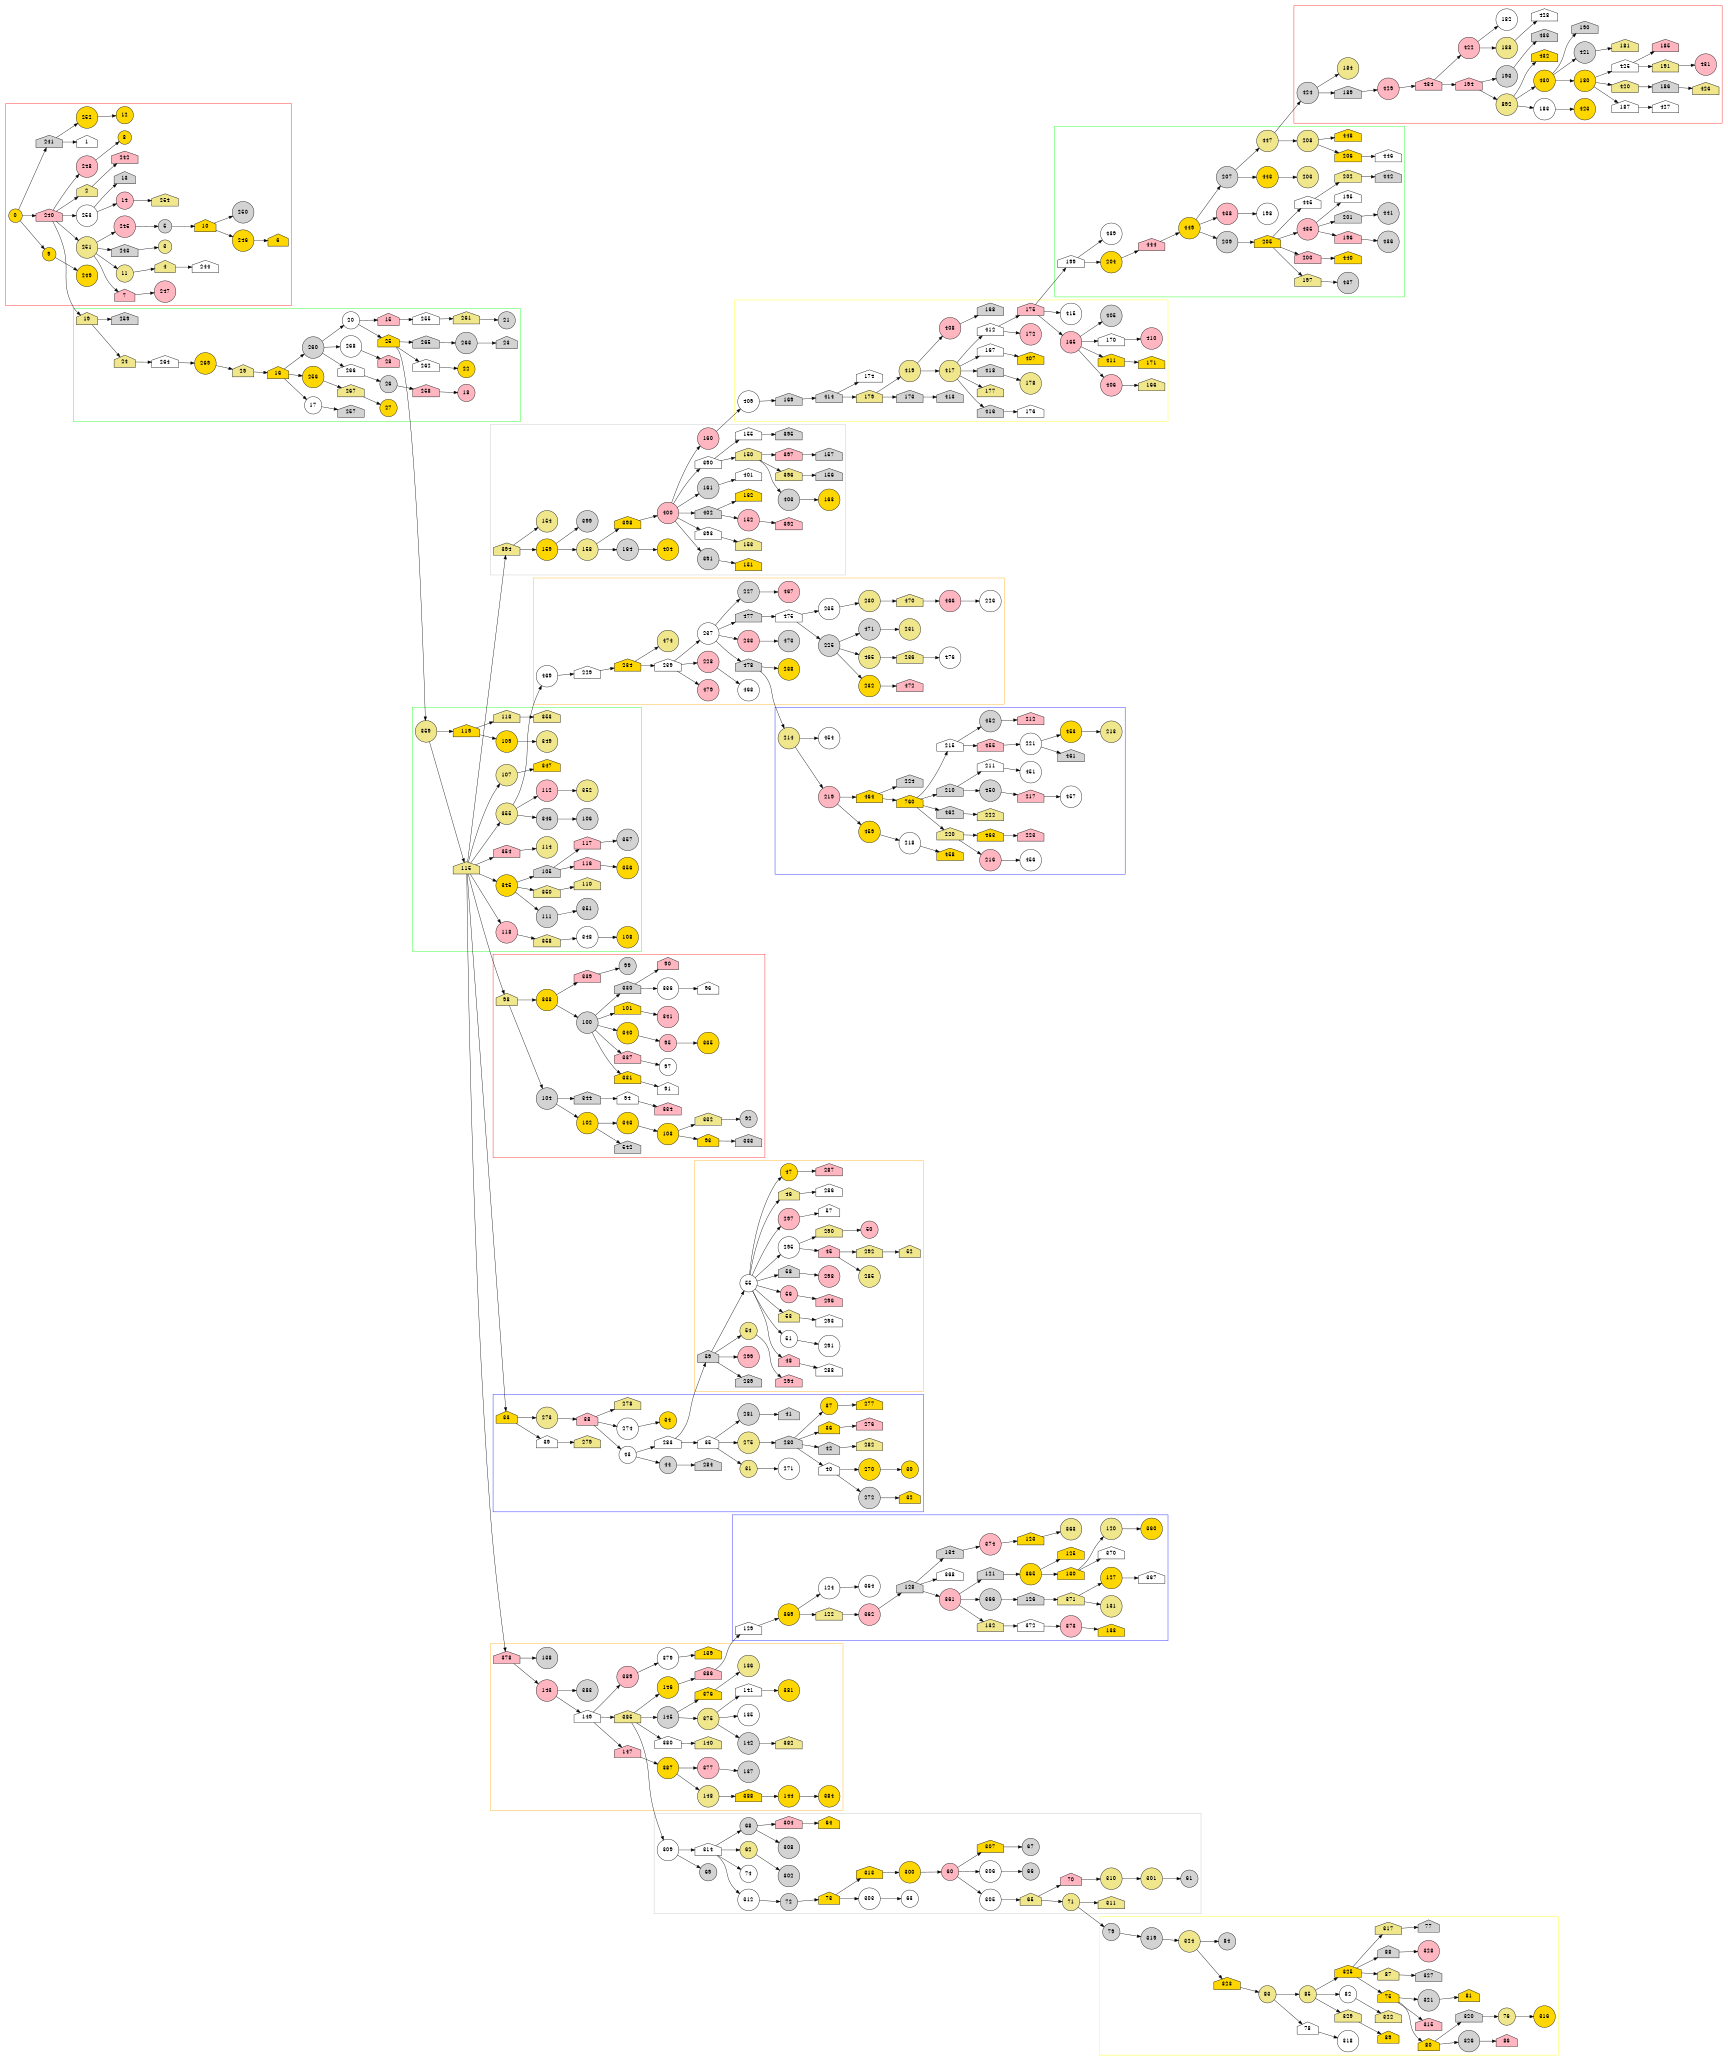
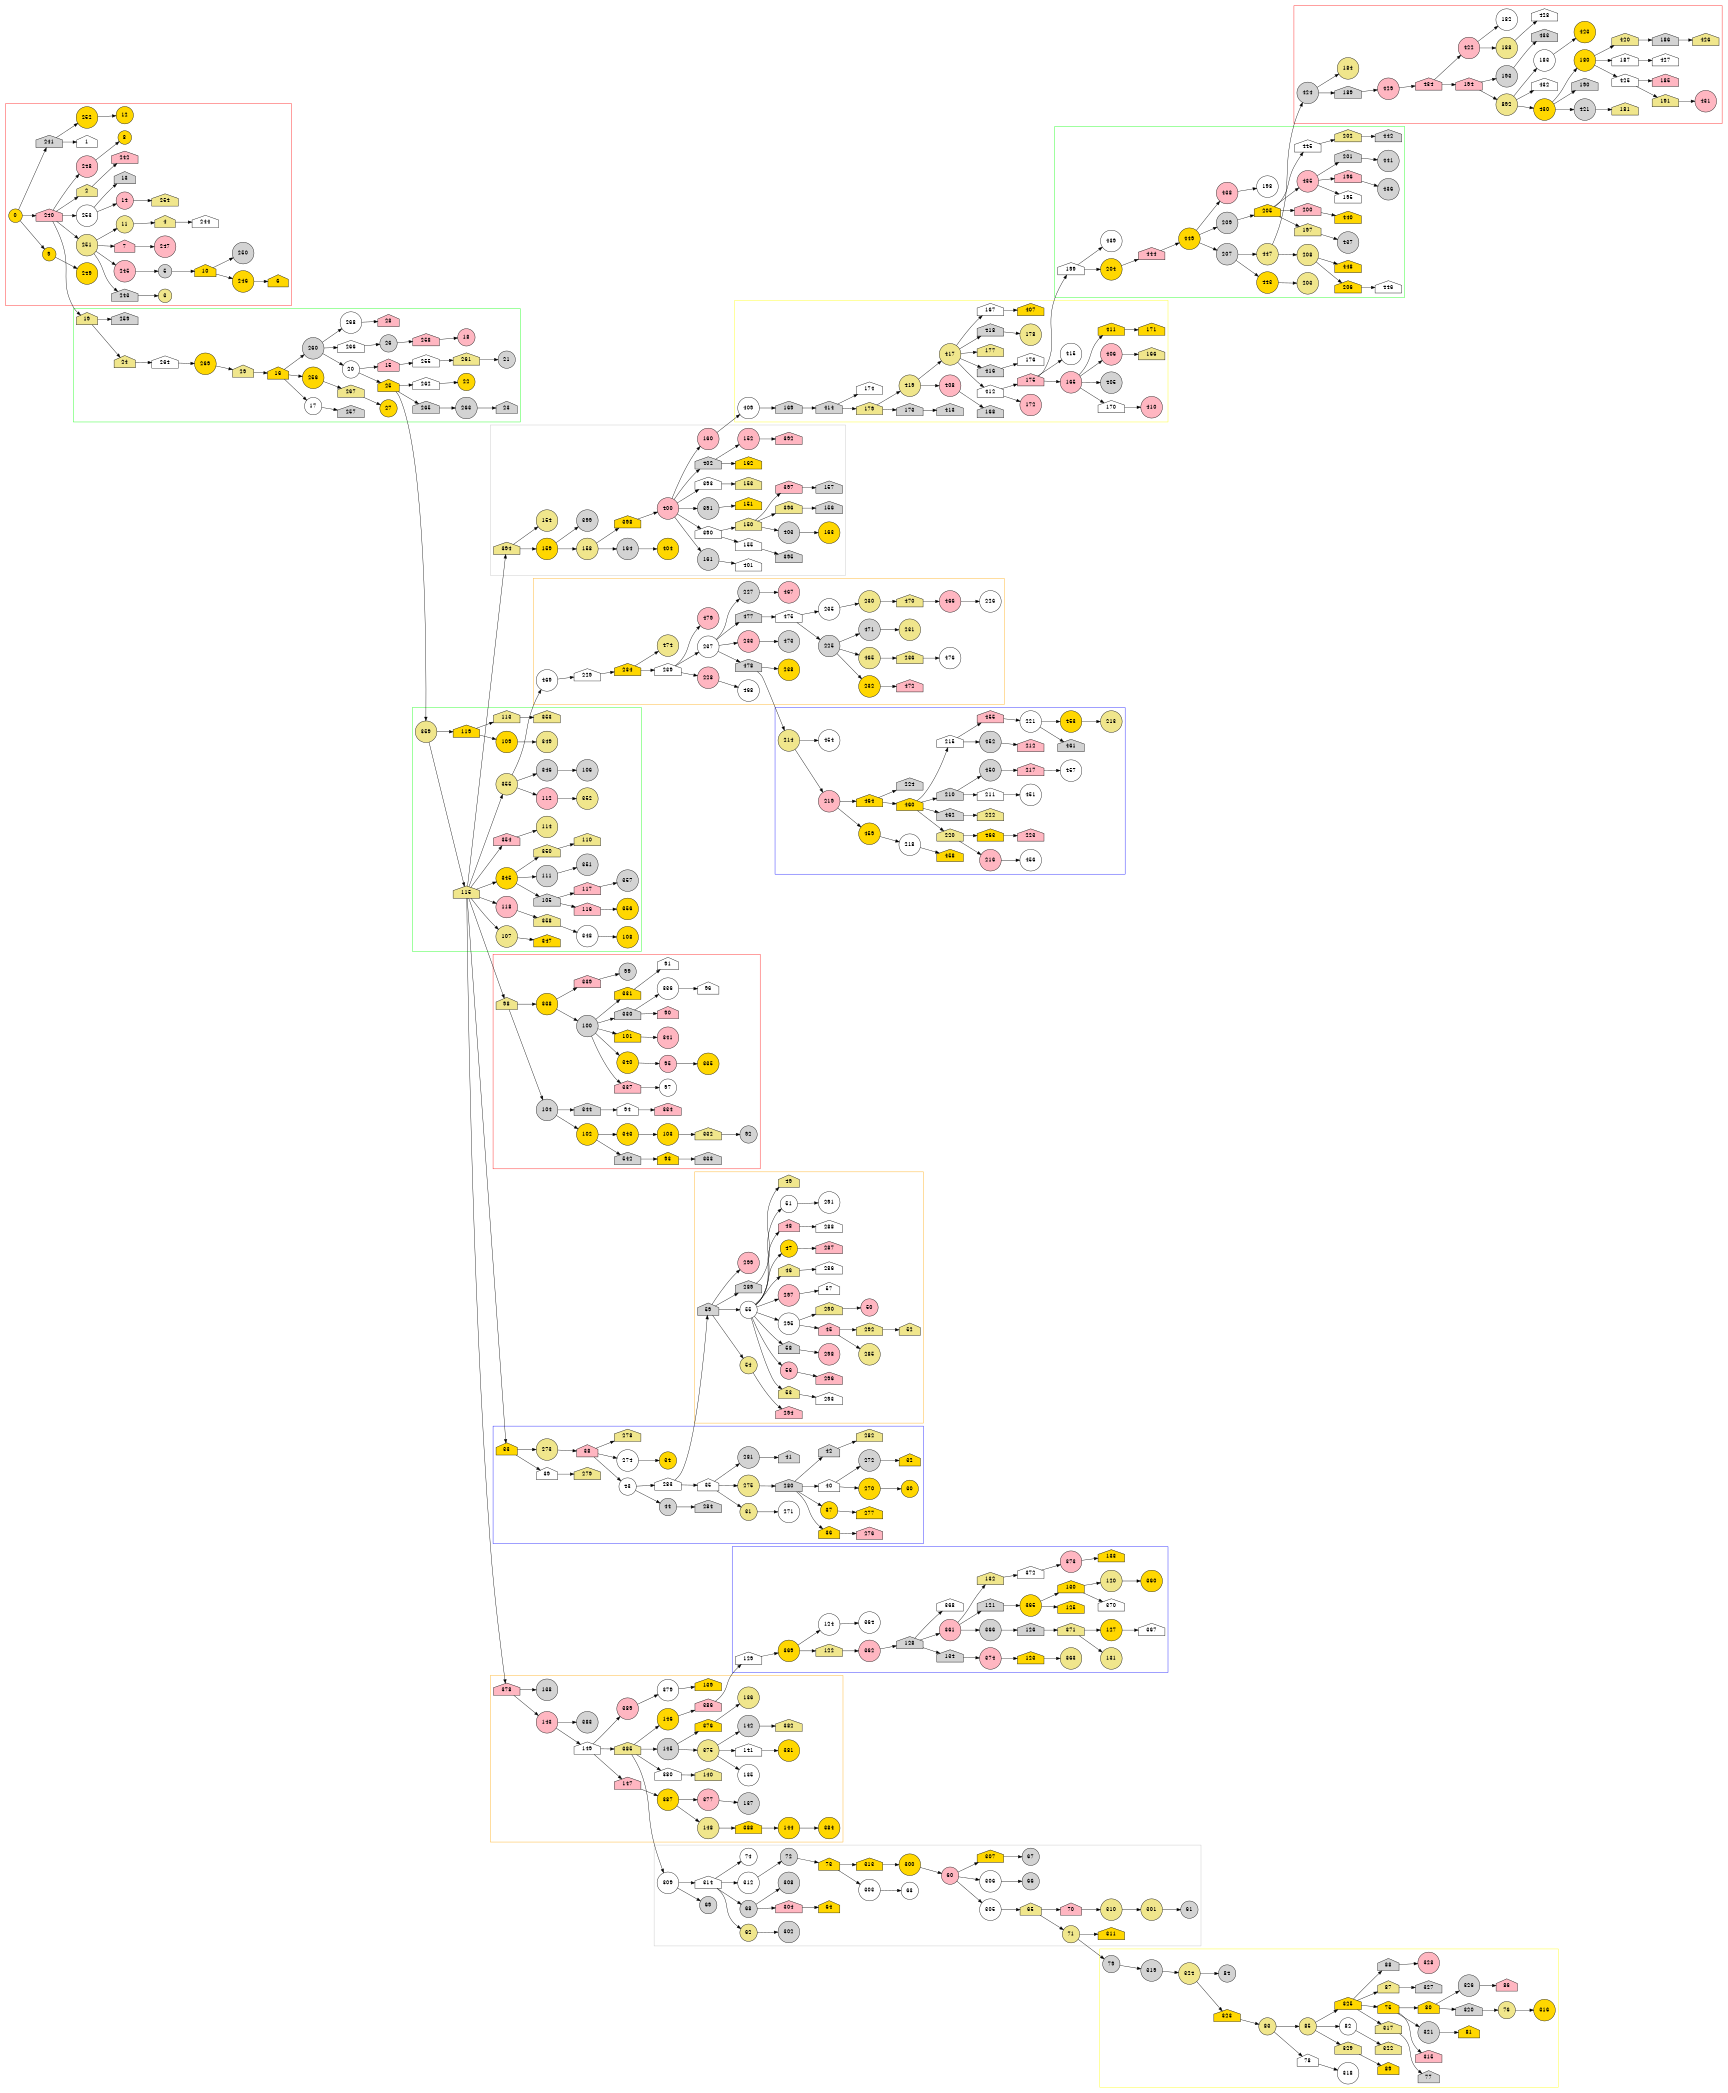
node "432": fillcolor gold -> white
node "760": label "760" -> "460"
edge "103" -> "93": now "542" -> "93"
node "49": added
node "311": fillcolor khaki -> gold
